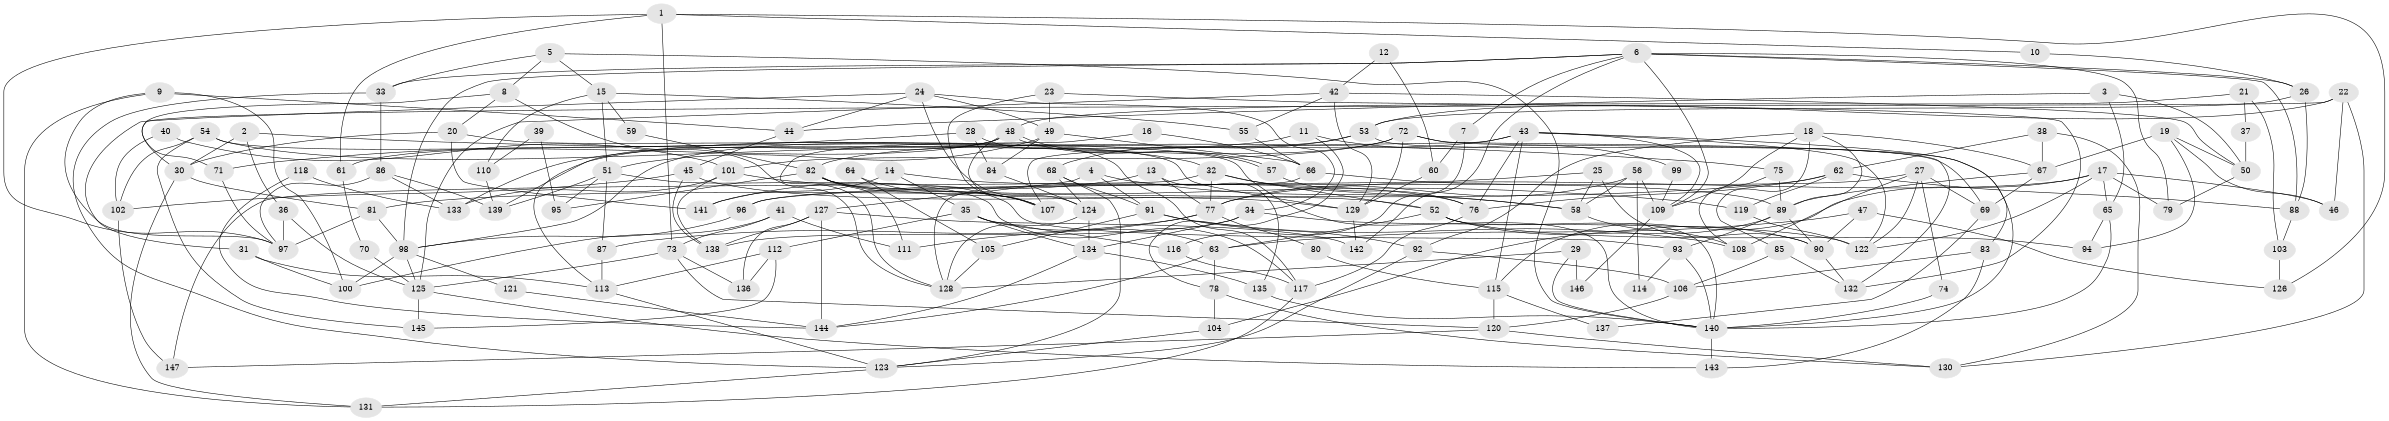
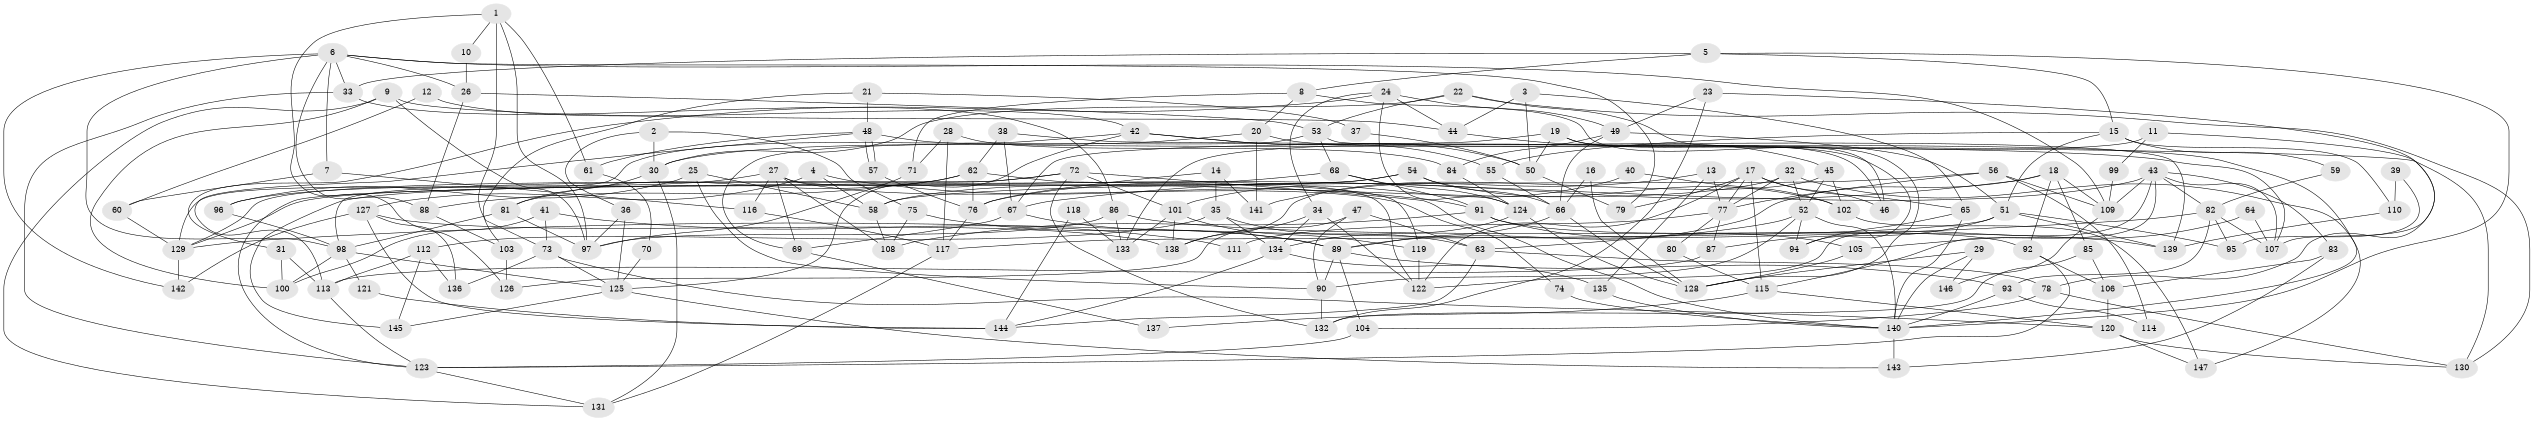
edge "54" -- "32": now "54" -- "66"
edge "82" -- "111": removed
edge "35" -- "116": now "27" -- "116"
